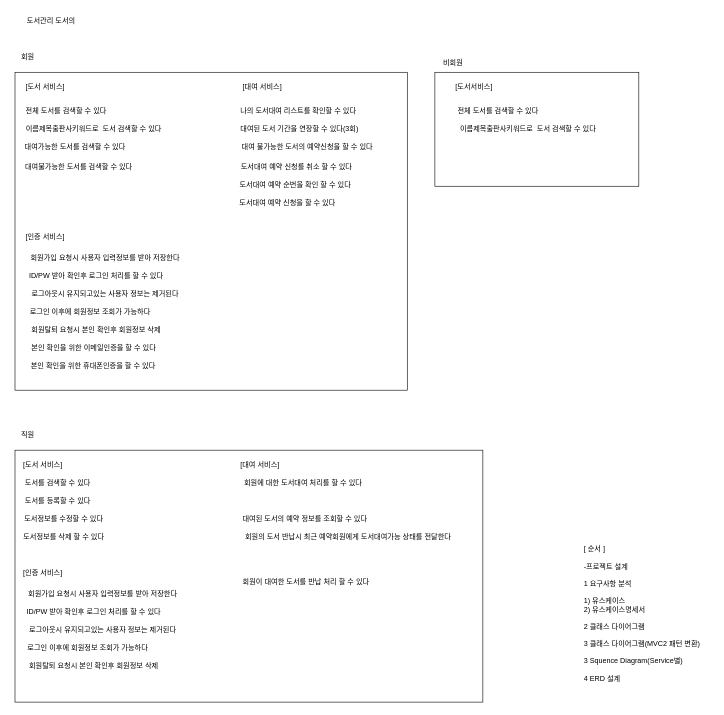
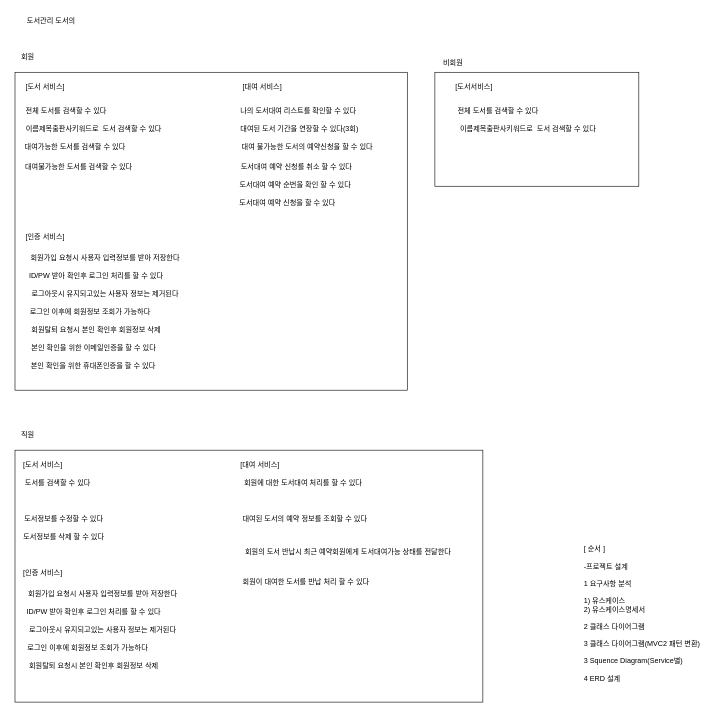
node "도서를 등록할 수 있다": removed
node "회원의 도서 반납시 최근 예약회원에게 도서대여가능 상태를 전달한다": moved (348, 537) -> (348, 552)
